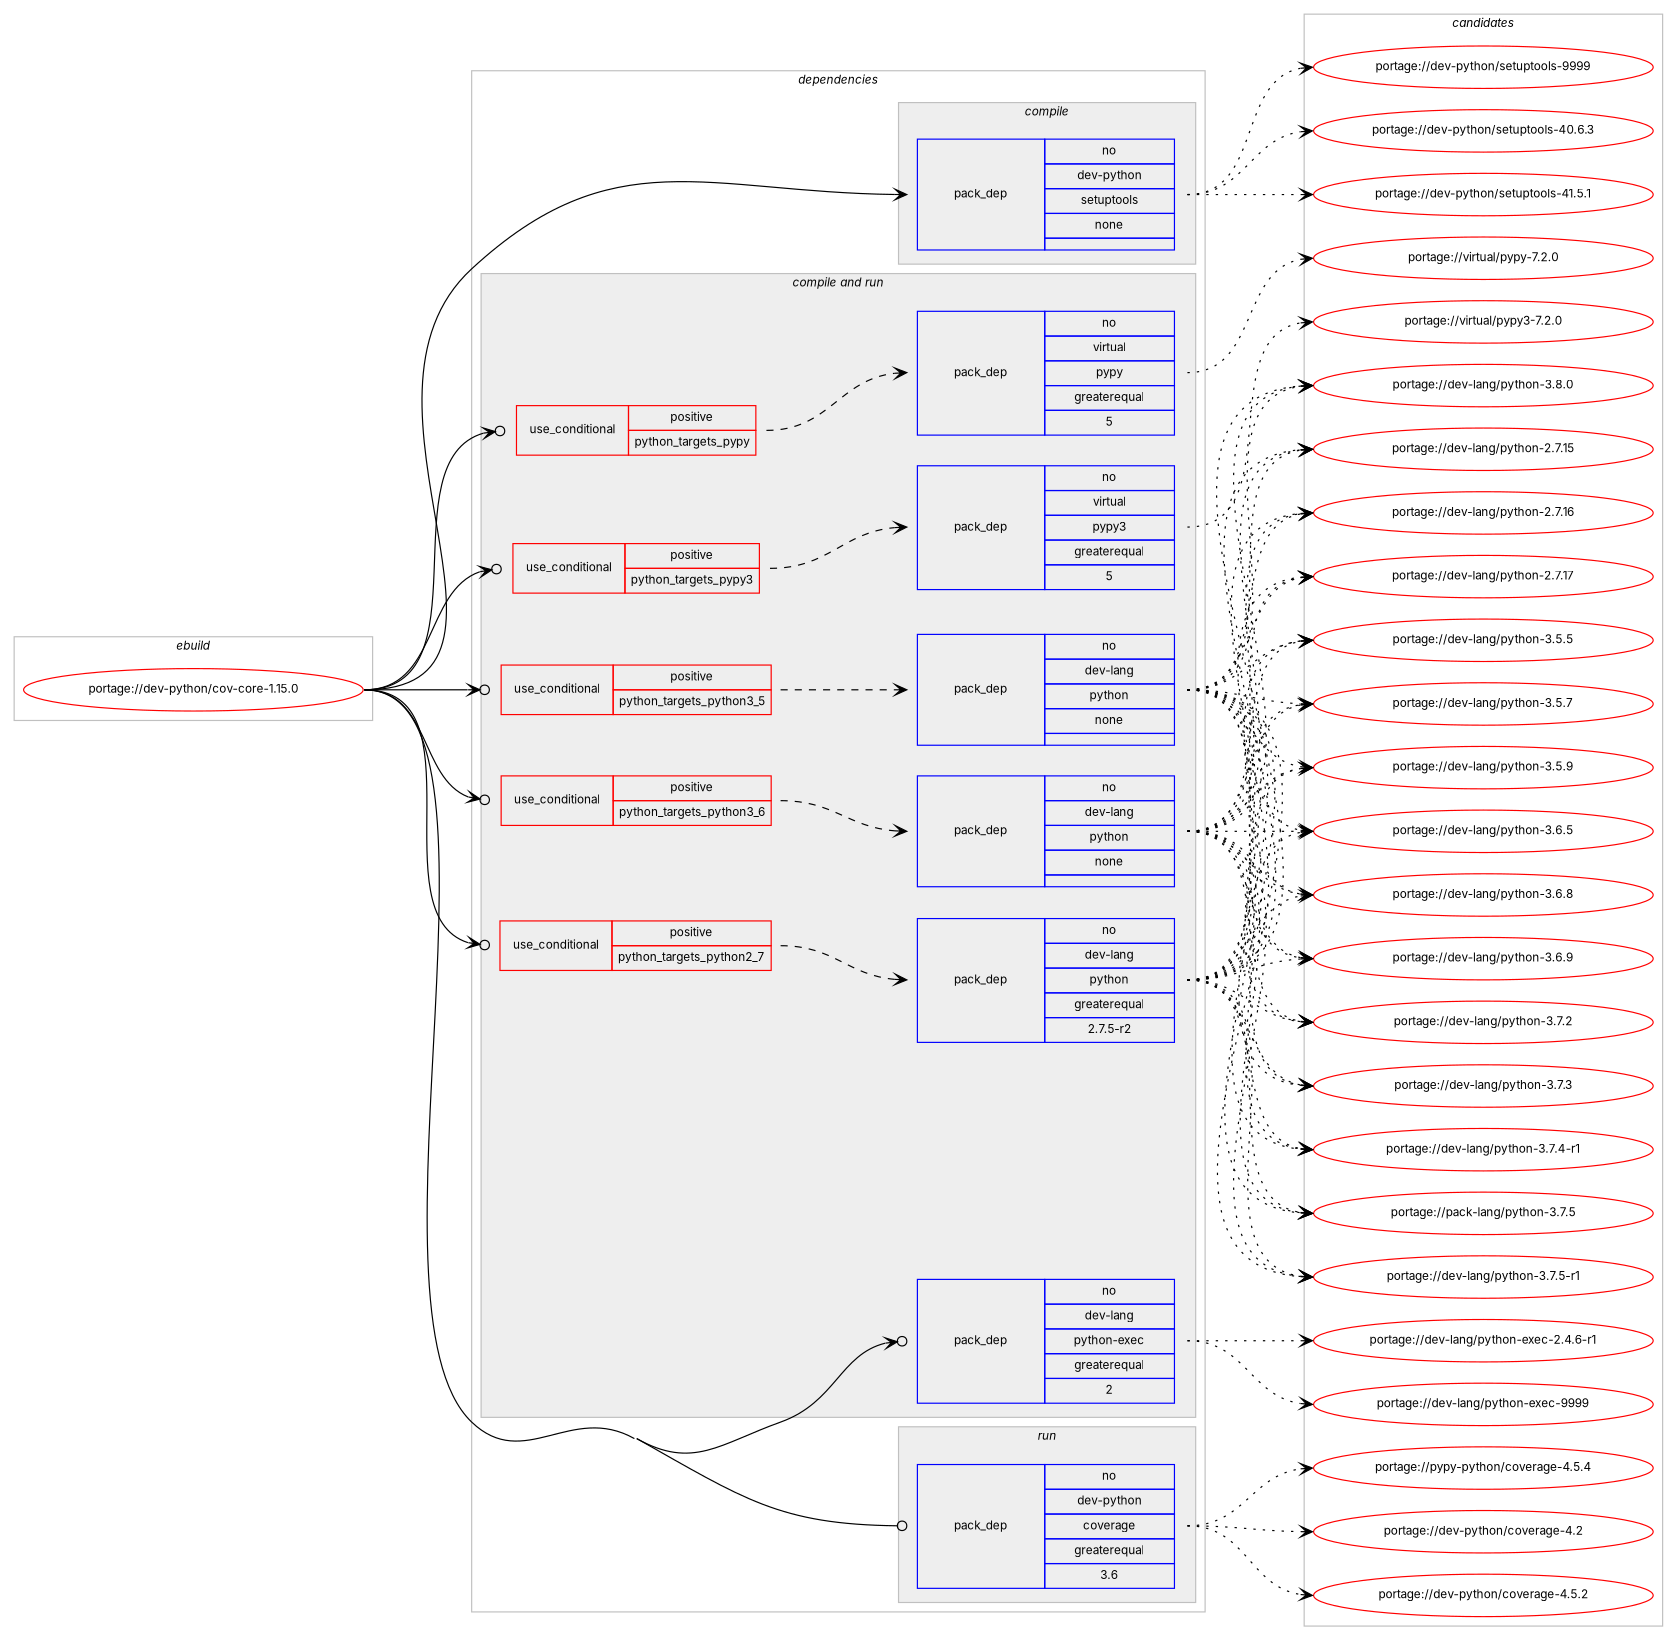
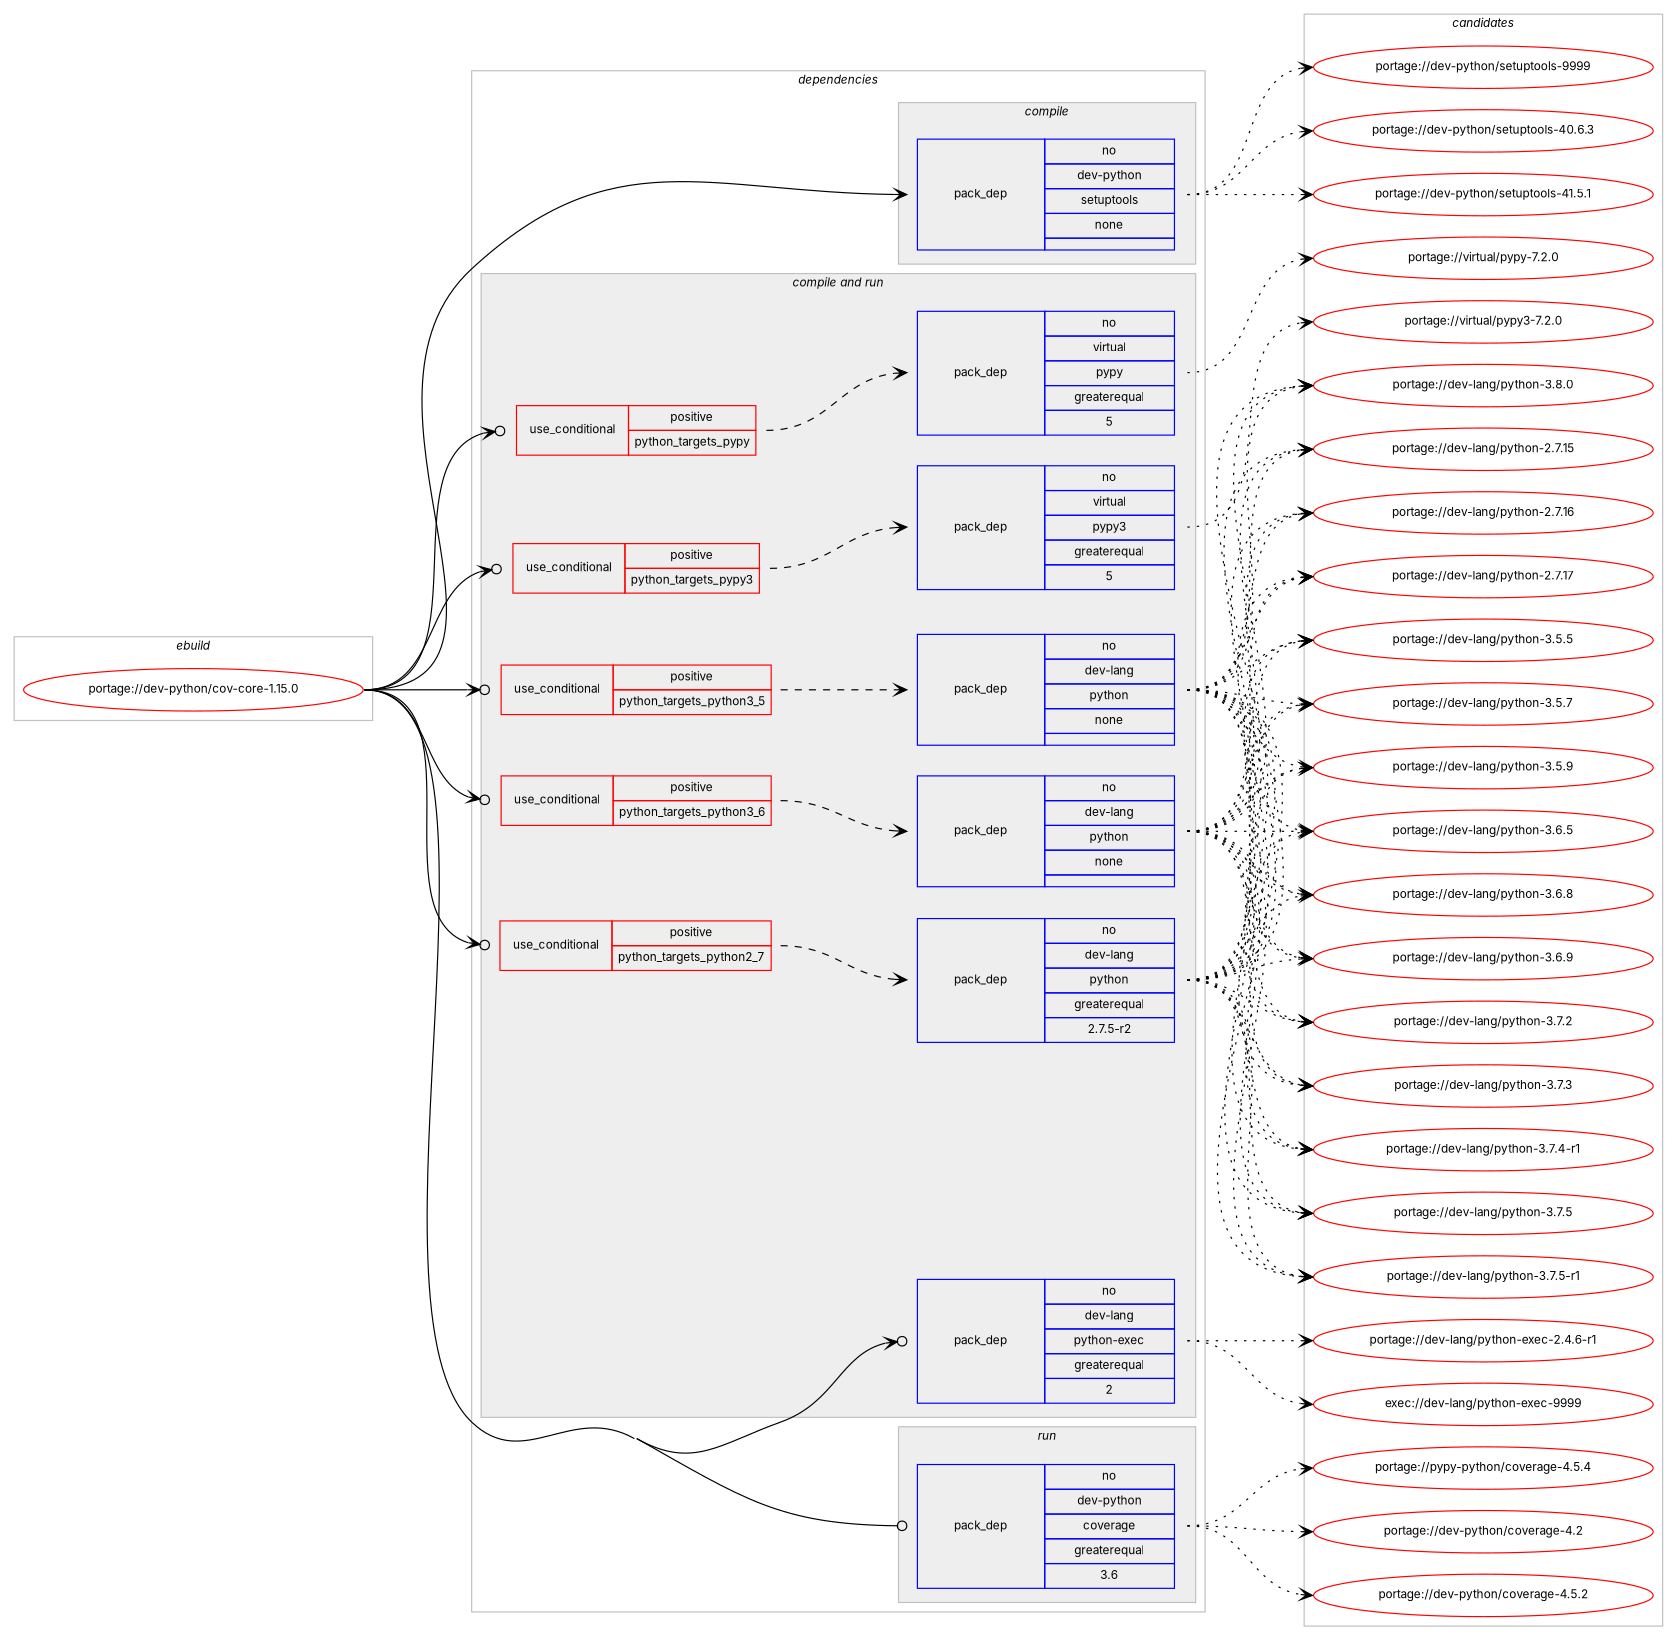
node "portage://pack-lang/python-3.7.5": label "portage://pack-lang/python-3.7.5" -> "portage://dev-lang/python-3.7.5"
node "portage://dev-lang/python-exec-9999": label "portage://dev-lang/python-exec-9999" -> "exec://dev-lang/python-exec-9999"
